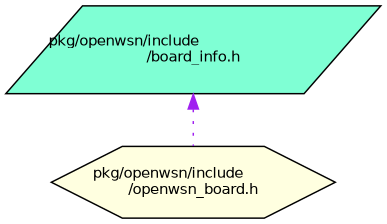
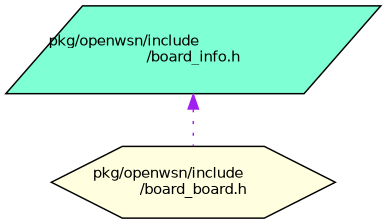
node "pkg/openwsn/include /openwsn_board.h": label "pkg/openwsn/include /openwsn_board.h" -> "pkg/openwsn/include /board_board.h"
